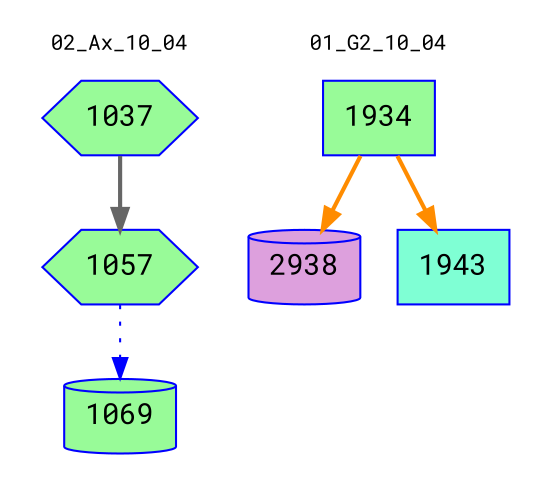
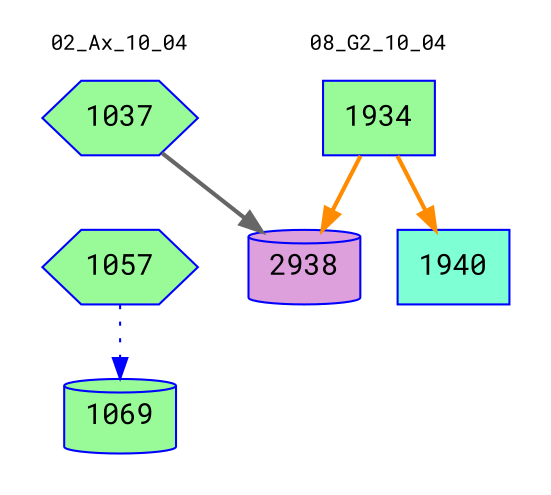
cluster "01_G2_10_04": label "01_G2_10_04" -> "08_G2_10_04"
edge "1037" -> "1057": now "1037" -> "2938"
node "1943": label "1943" -> "1940"
